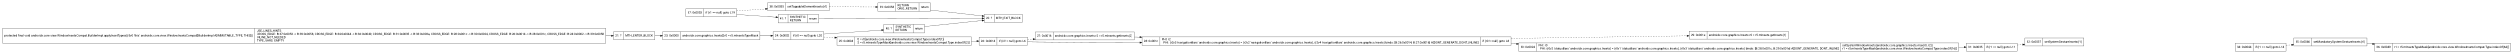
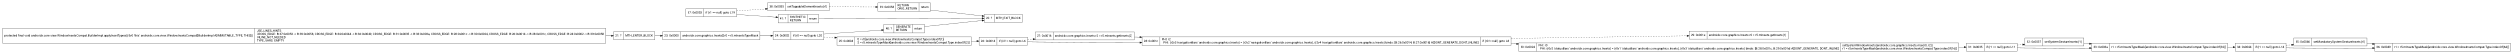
node "40: ?": text "SYNTHETIC" -> "GENERATE"
node "33: 0x003a": added
edge "34: 0x0044" -> "36: 0x0049": added
